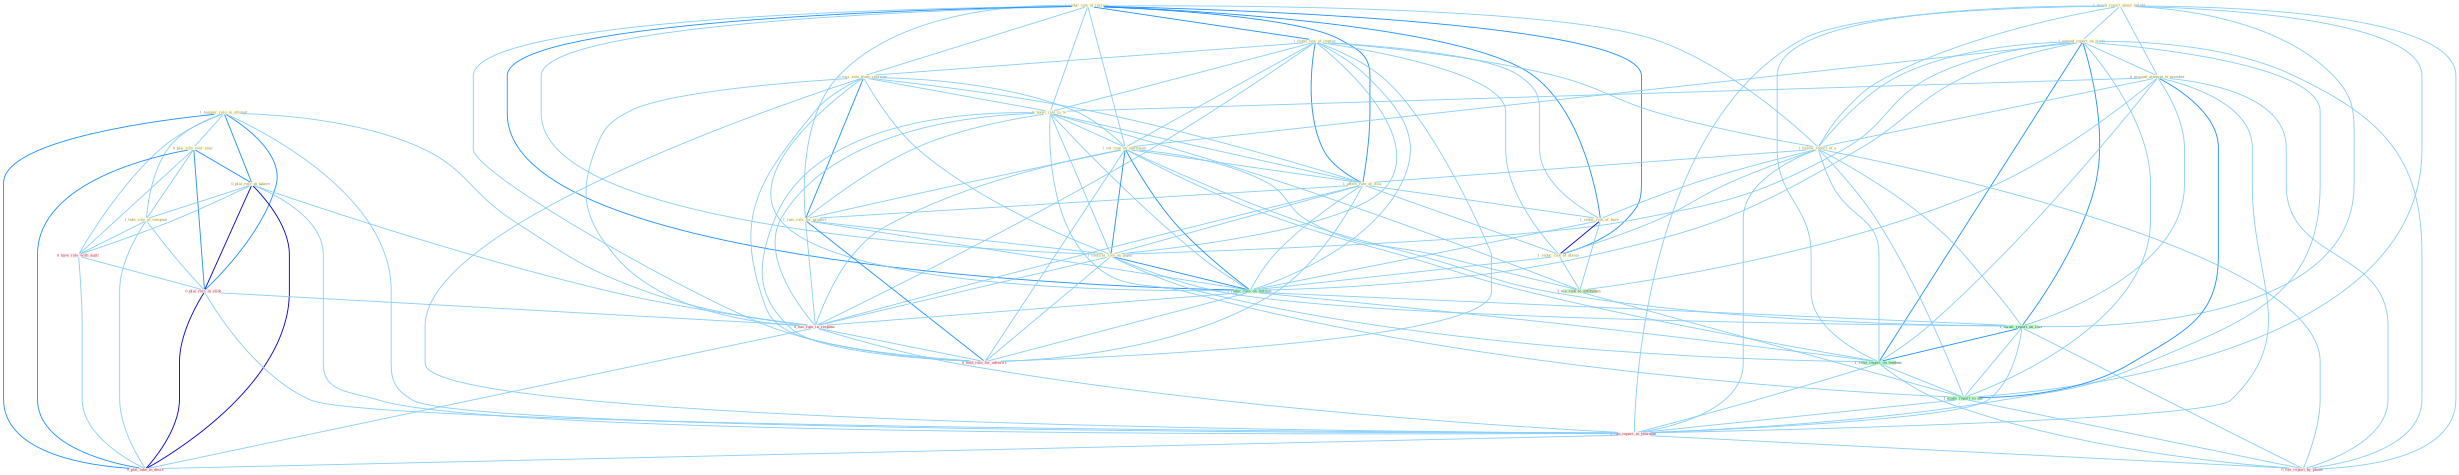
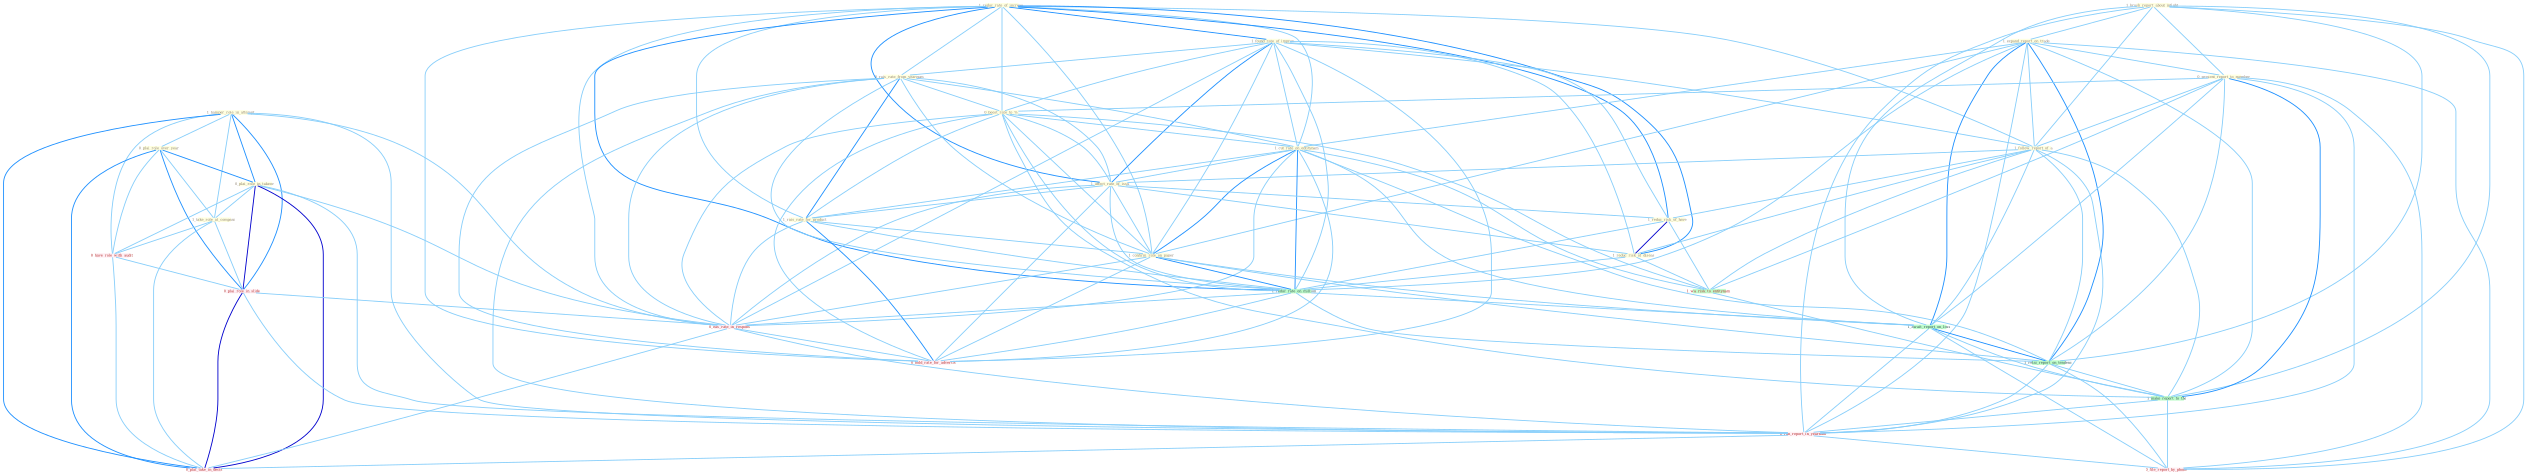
edge "1_reduc_rate_of_increas" -- "0_eas_rate_in_respons": added
node "0_present_attempt_to_member": label "0_present_attempt_to_member" -> "0_present_report_to_member"
edge "1_follow_report_of_a" -- "0_file_report_by_phone": now "1_follow_report_of_a" -- "1_wa_risk_to_entitynam"
